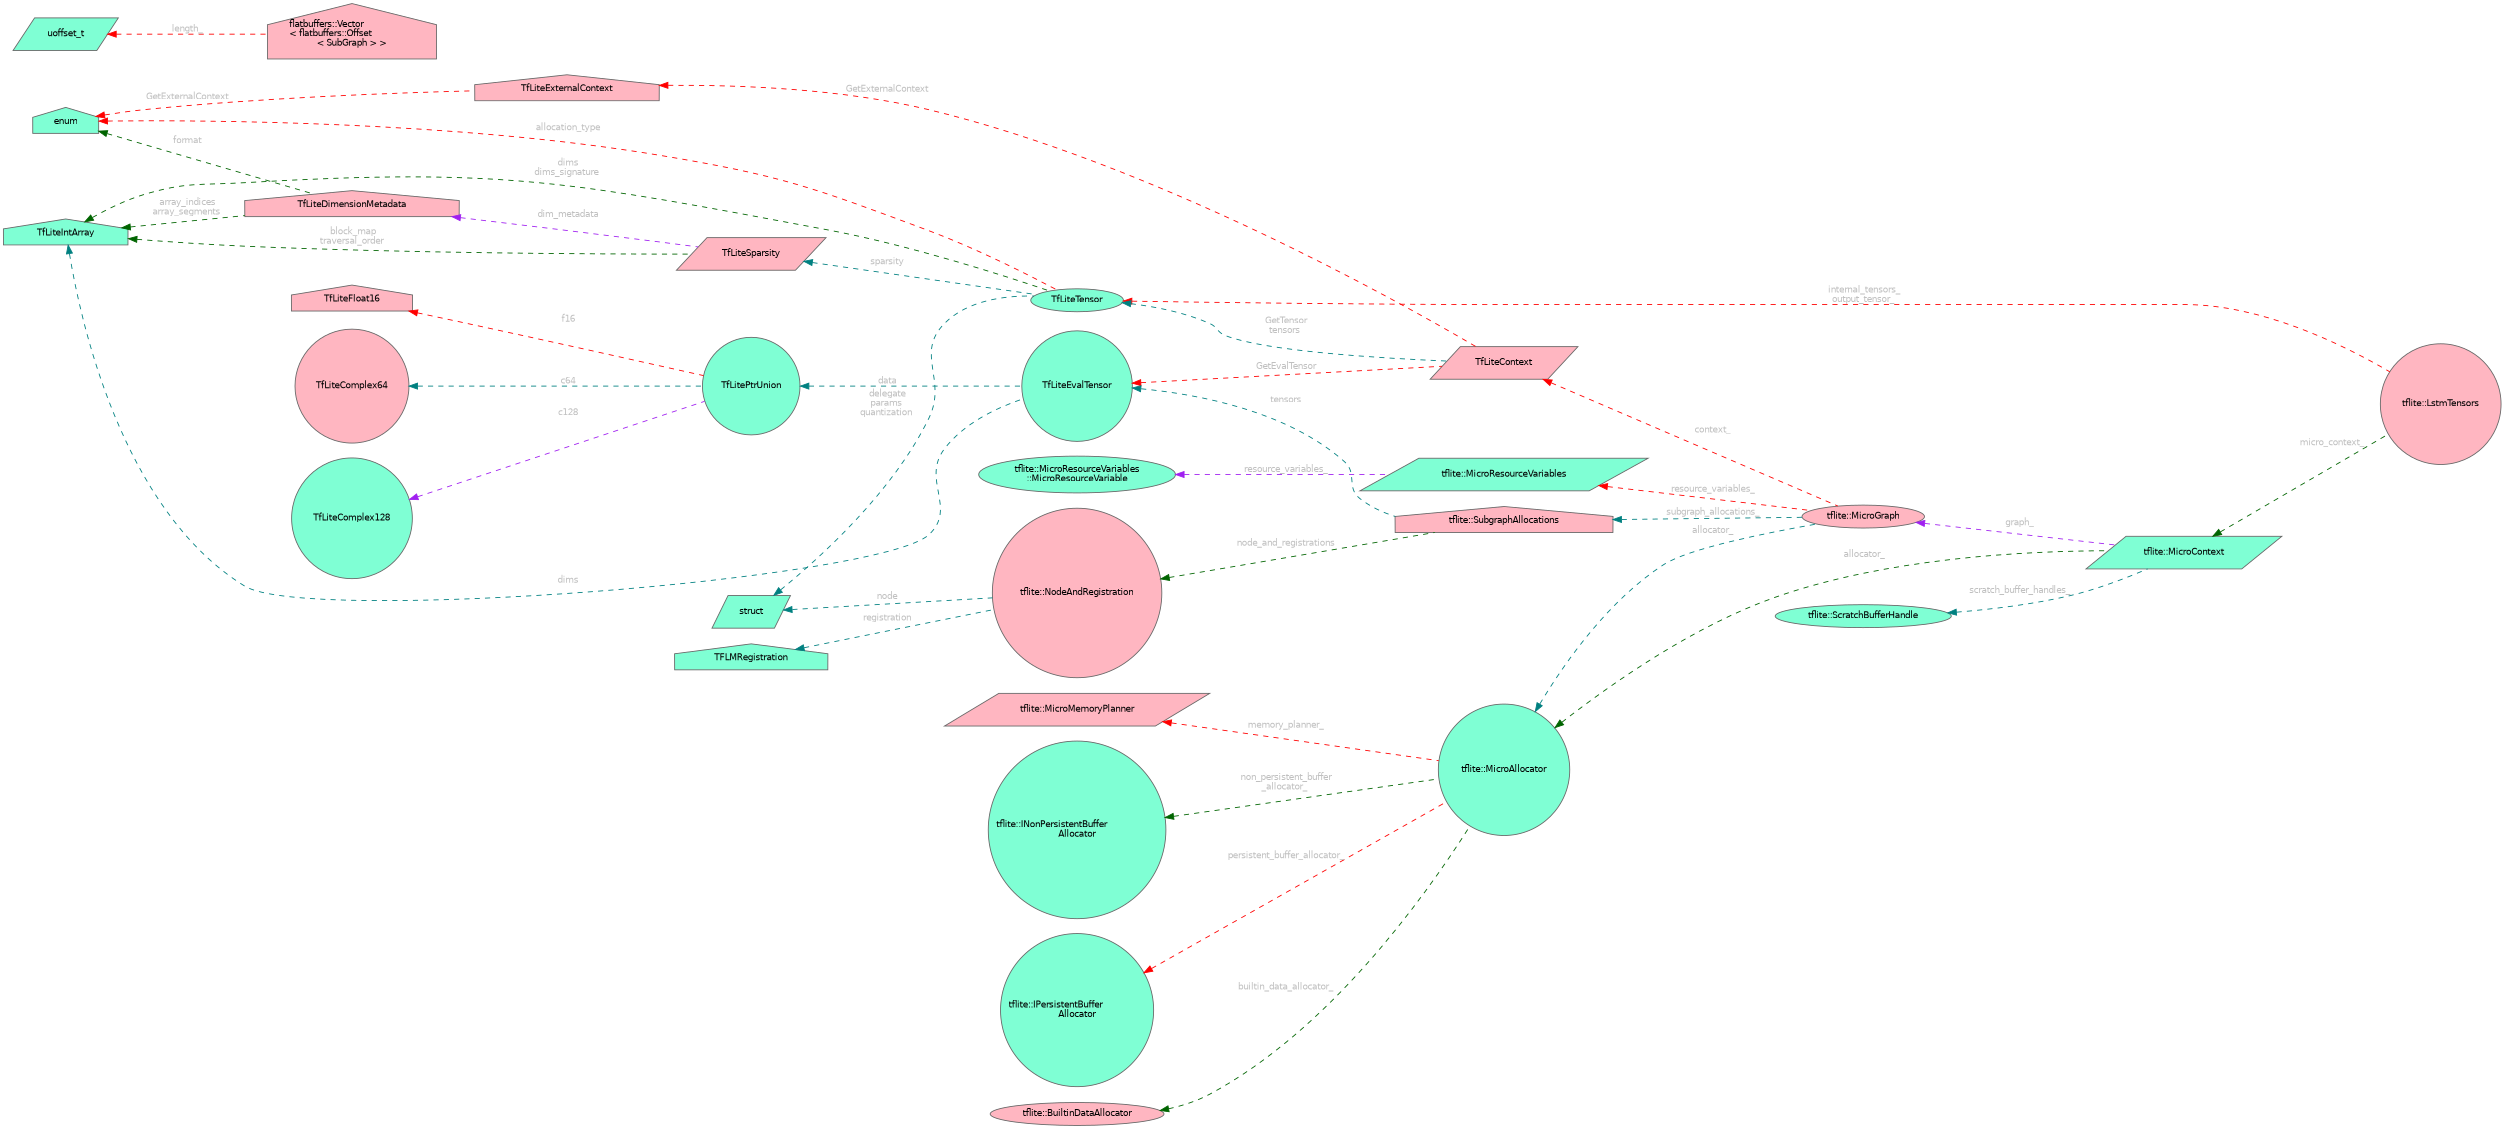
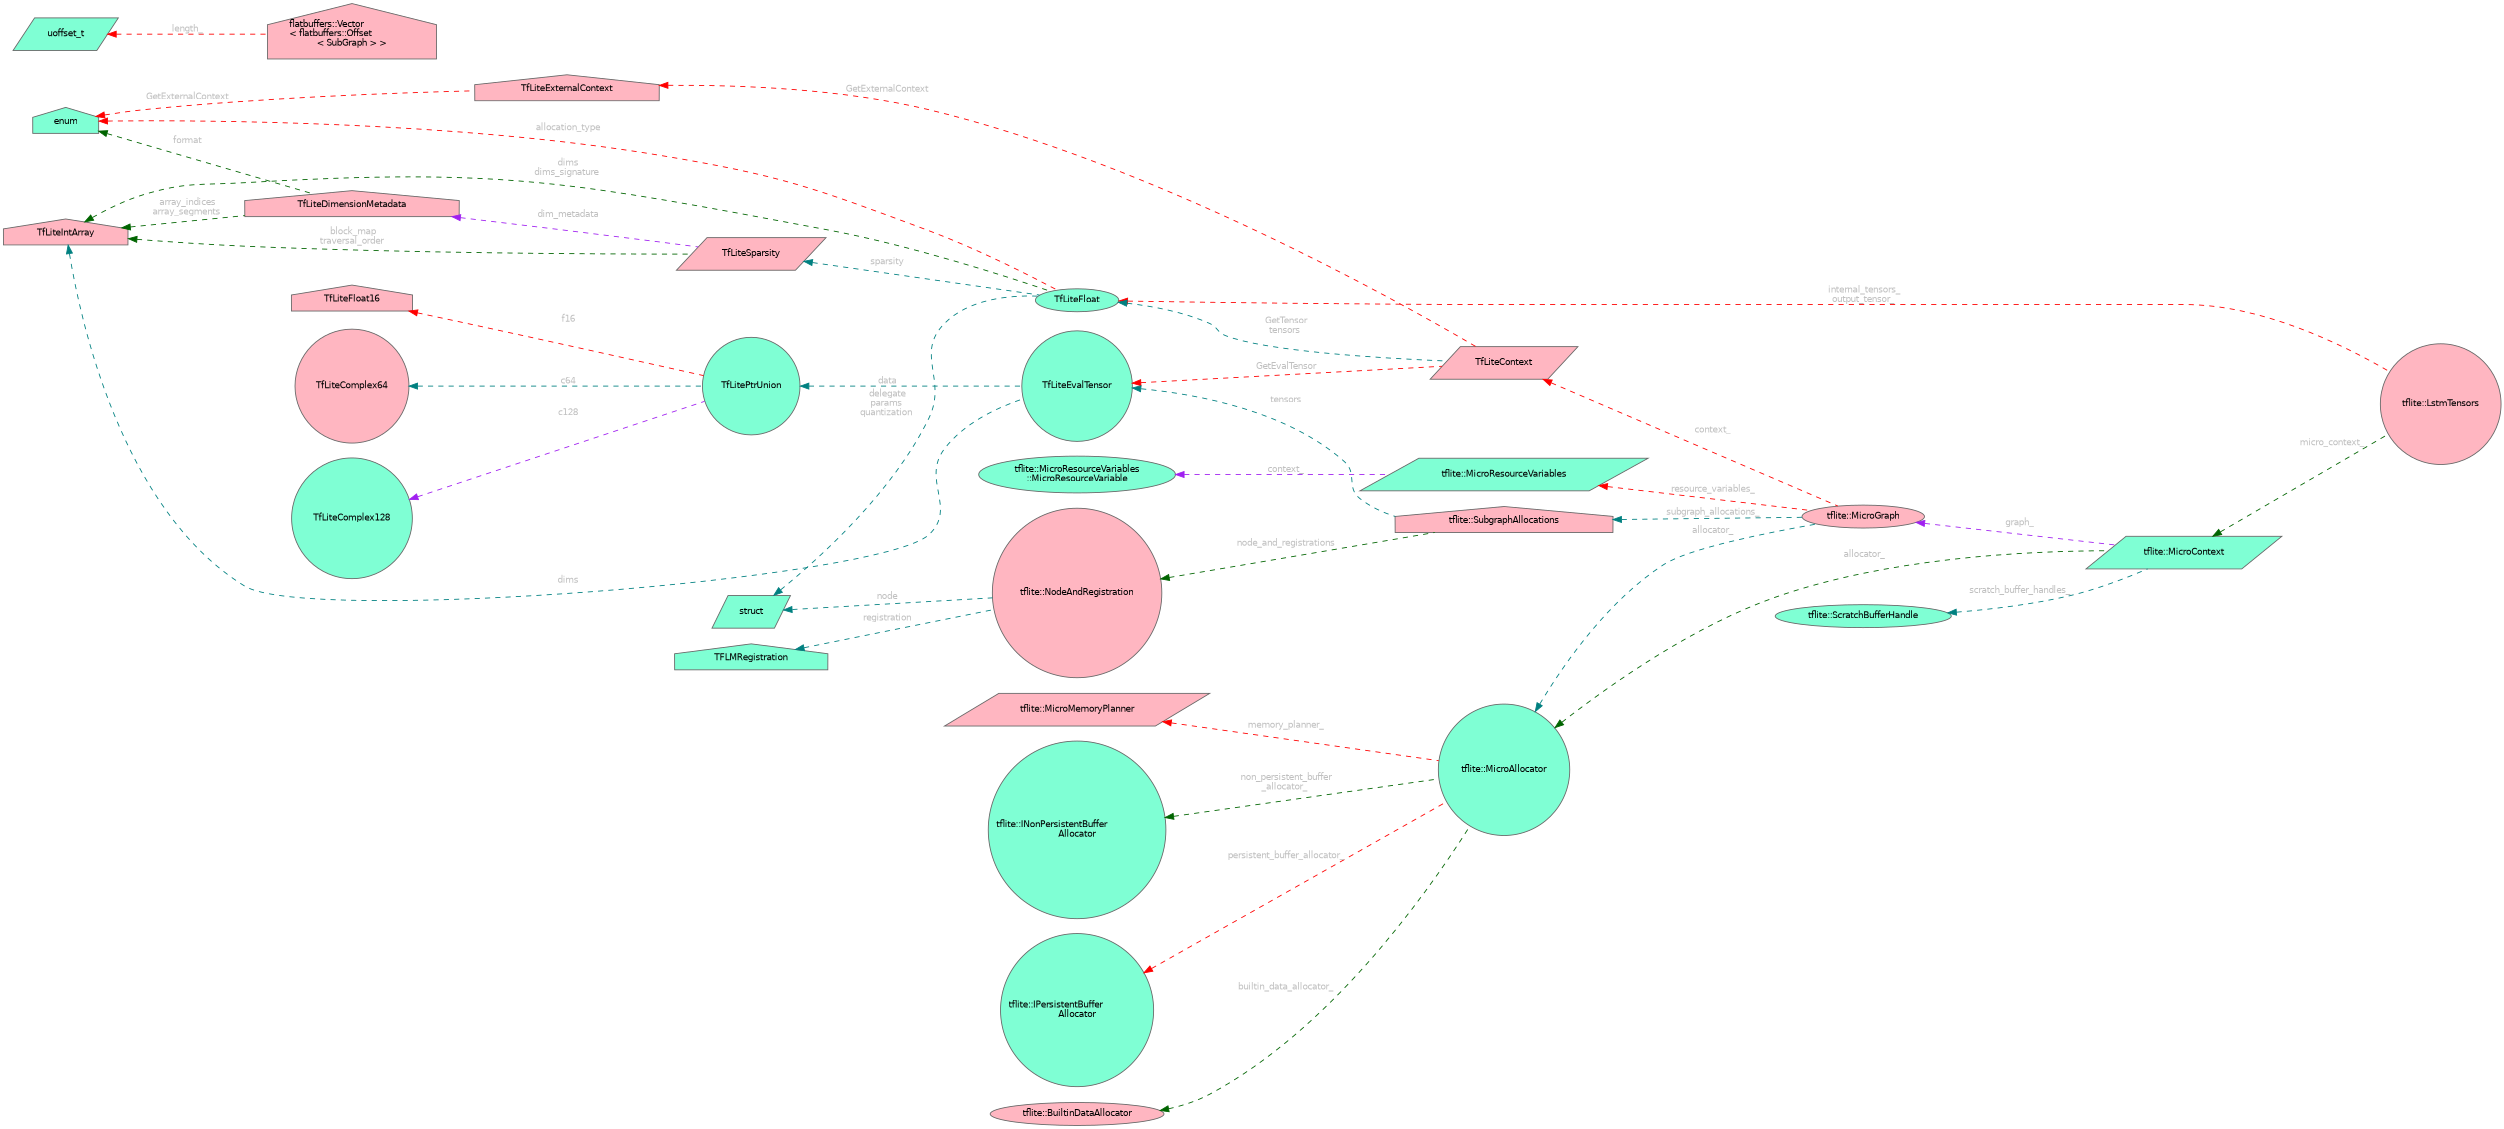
node "TfLiteIntArray": fillcolor aquamarine -> lightpink
node "TfLiteTensor": label "TfLiteTensor" -> "TfLiteFloat"
edge "tflite::MicroResourceVariables" -> "tflite::MicroResourceVariables ::MicroResourceVariable": label " resource_variables_" -> " context_"
